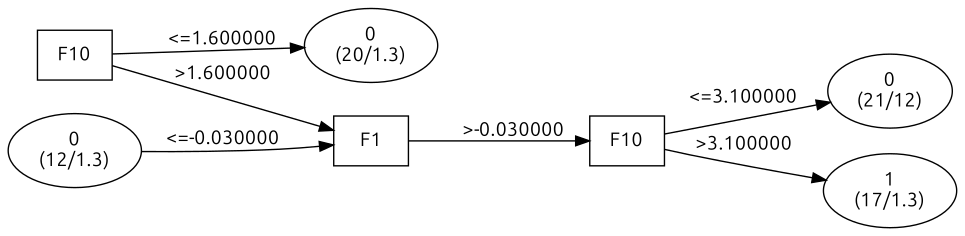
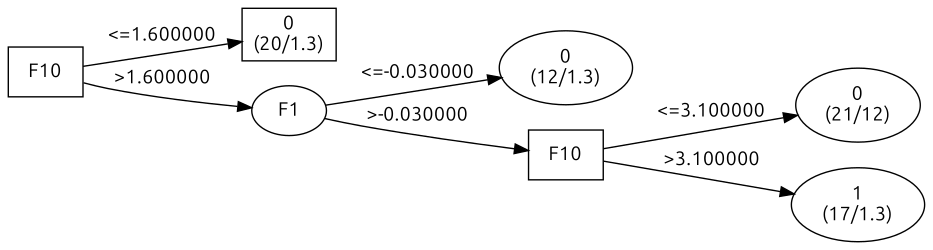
node "0 (20/1.3)": shape ellipse -> box
node "F1": shape box -> ellipse
edge "0 (12/1.3)" -> "F1": reversed
